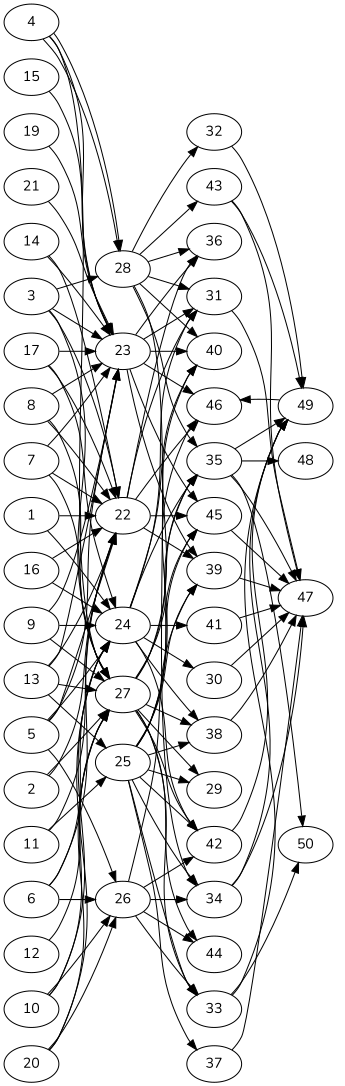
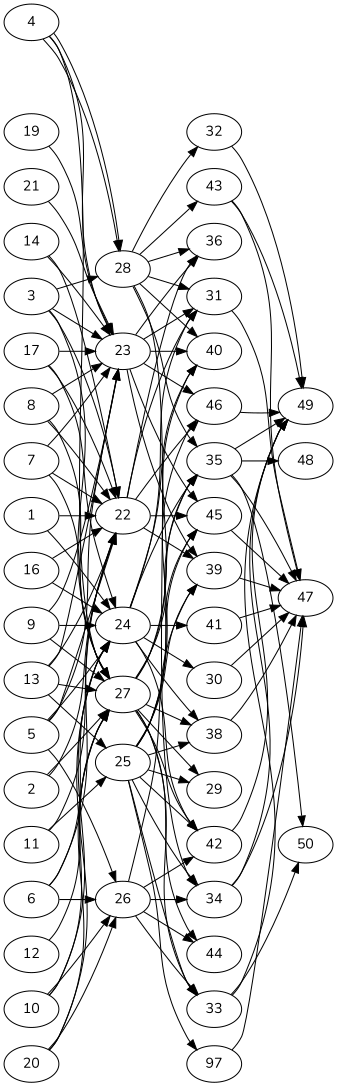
node "15": removed
edge "49" -> "46": reversed
node "37": label "37" -> "97"
